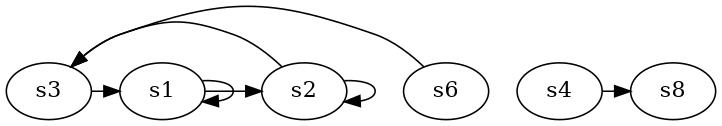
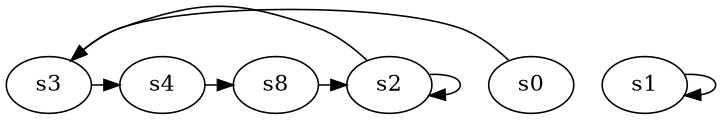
edge "s3" -> "s1": now "s3" -> "s4"
edge "s1" -> "s2": now "s8" -> "s2"
node "s6": label "s6" -> "s0"
